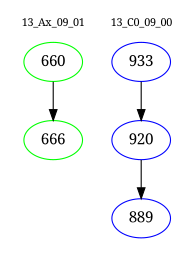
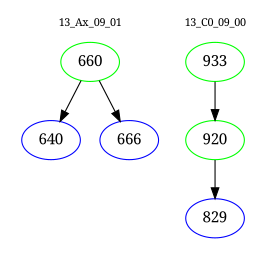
node "933": color blue -> green
node "640": added
node "666": color green -> blue
node "920": color blue -> green
node "889": label "889" -> "829"
